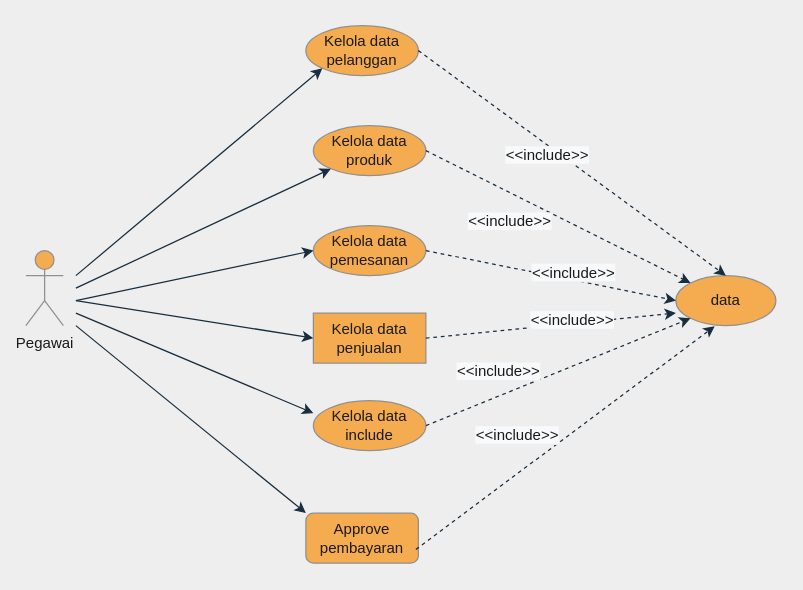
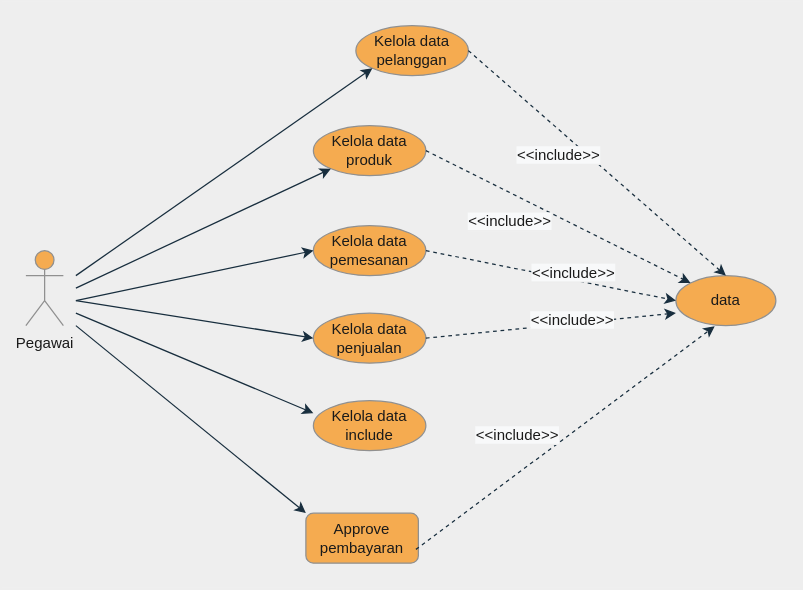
node "Kelola data pelanggan": moved (362, 51) -> (412, 51)
node "Kelola data penjualan": shape rectangle -> ellipse
edge "Kelola data include" -> "data": removed, label "<<include>>"
